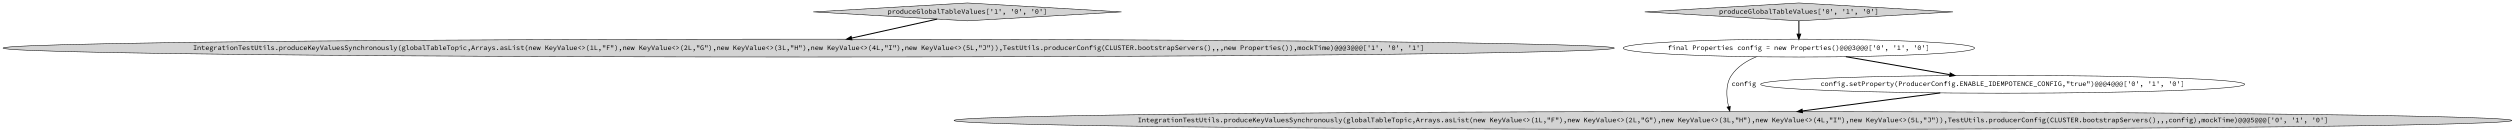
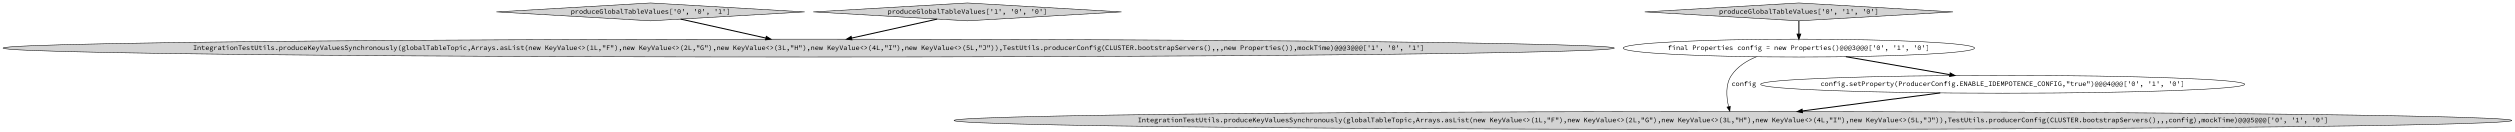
node "produceGlobalTableValues['0', '0', '1']": added
